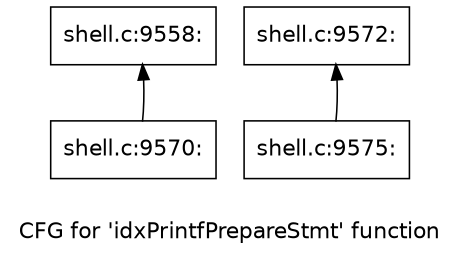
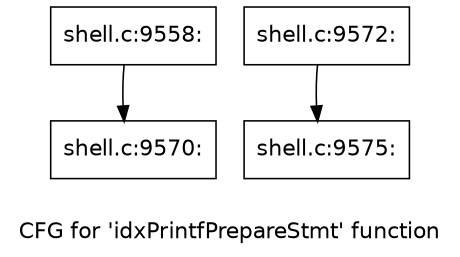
edge "shell.c:9570:" -> "shell.c:9558:": reversed
edge "shell.c:9575:" -> "shell.c:9572:": reversed
